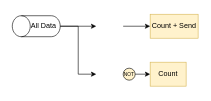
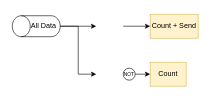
node "NOT": fillcolor #fff2cc -> #ffffff
